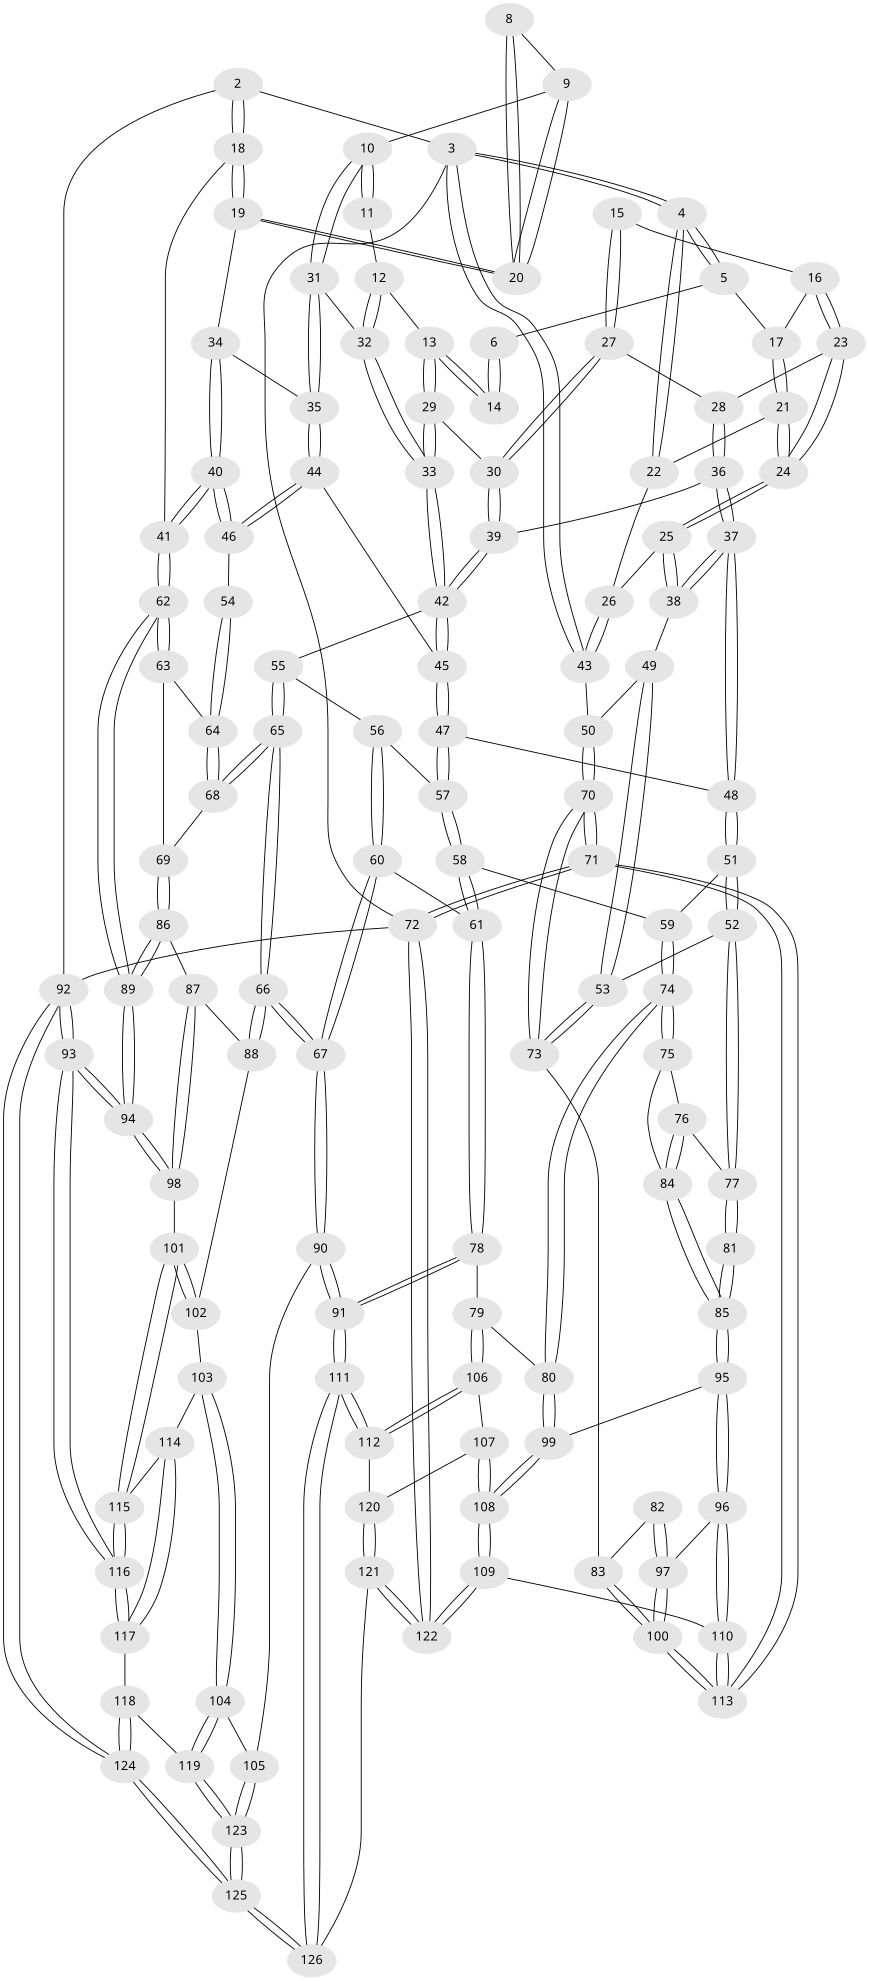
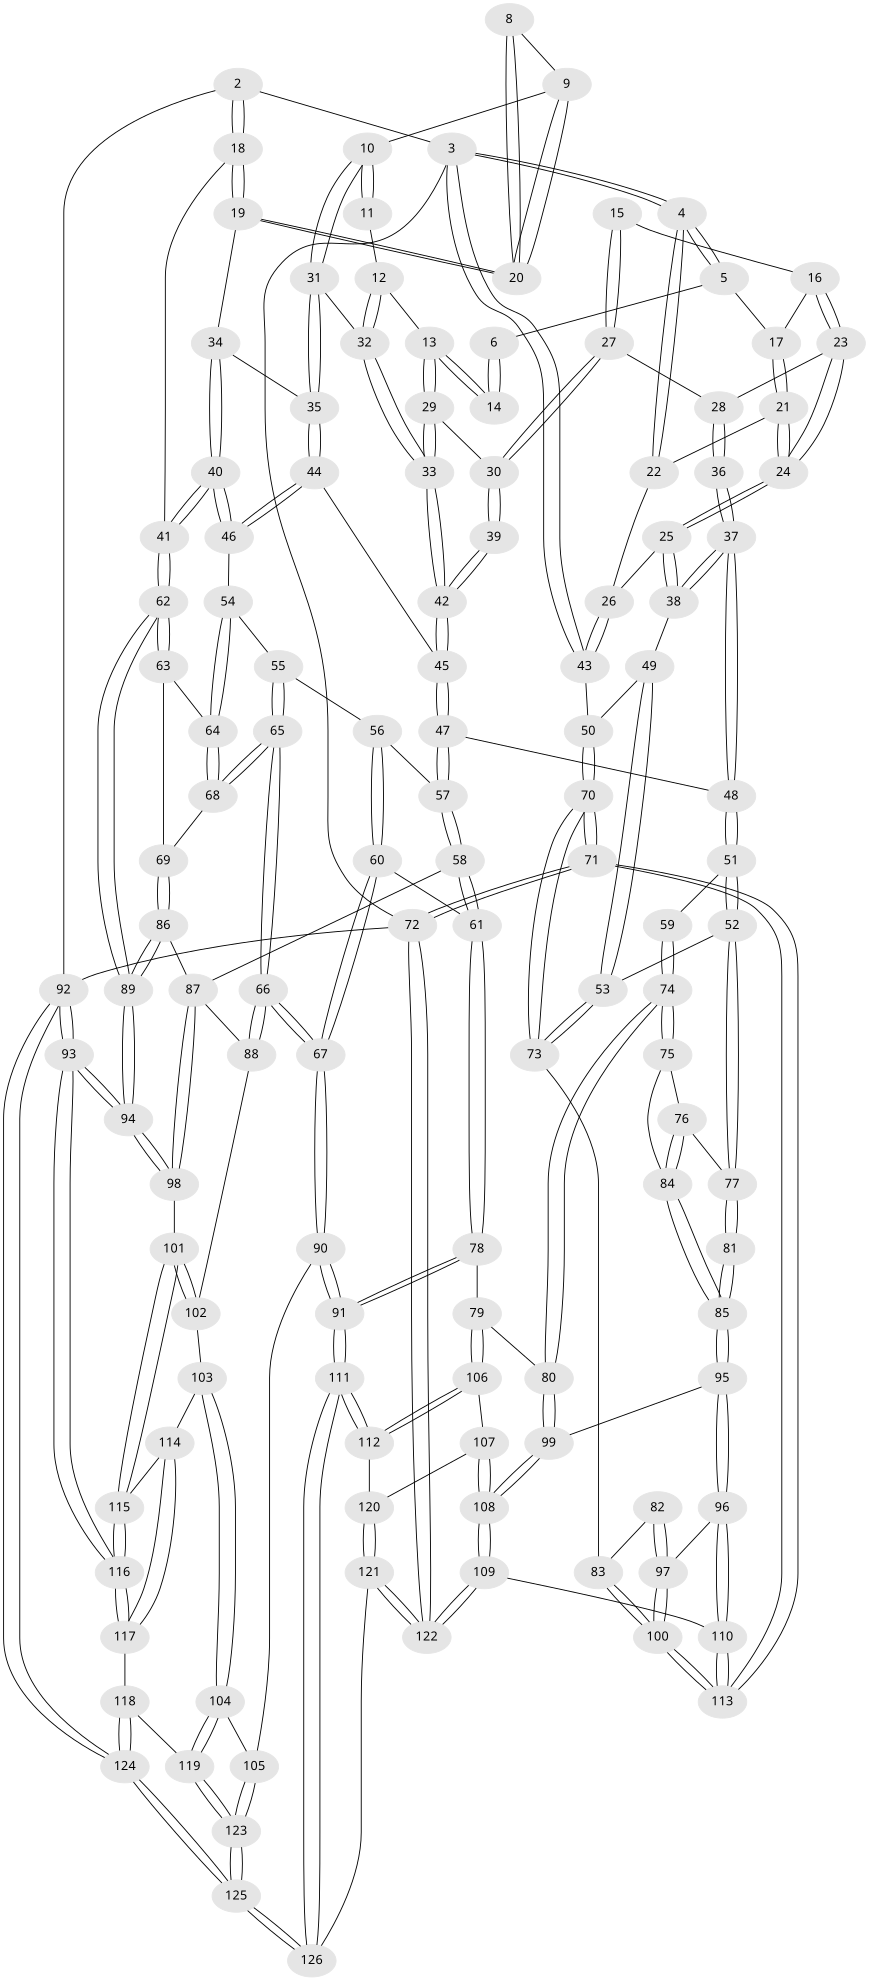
edge "36" -- "39": removed
edge "42" -- "55": now "54" -- "55"
edge "58" -- "59": now "58" -- "87"
